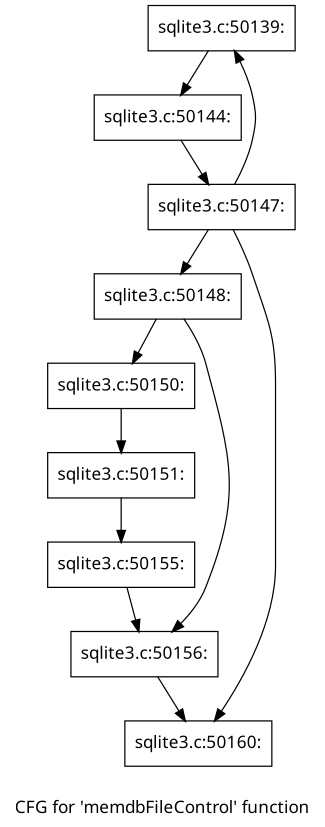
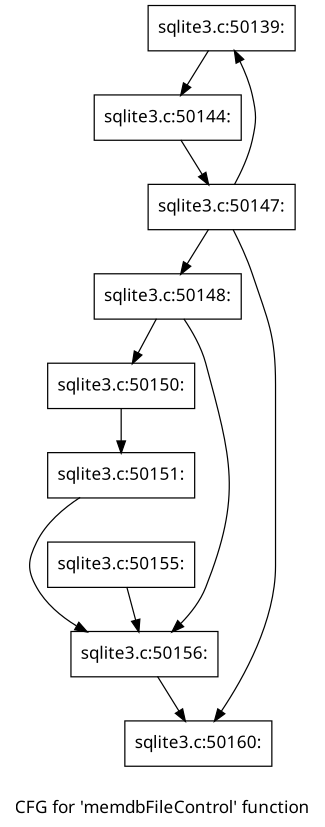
edge "sqlite3.c:50151:" -> "sqlite3.c:50155:": now "sqlite3.c:50151:" -> "sqlite3.c:50156:"
